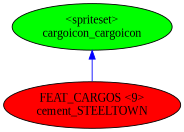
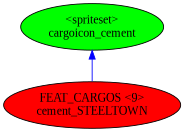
node "<spriteset> cargoicon_cargoicon": label "<spriteset> cargoicon_cargoicon" -> "<spriteset> cargoicon_cement"
